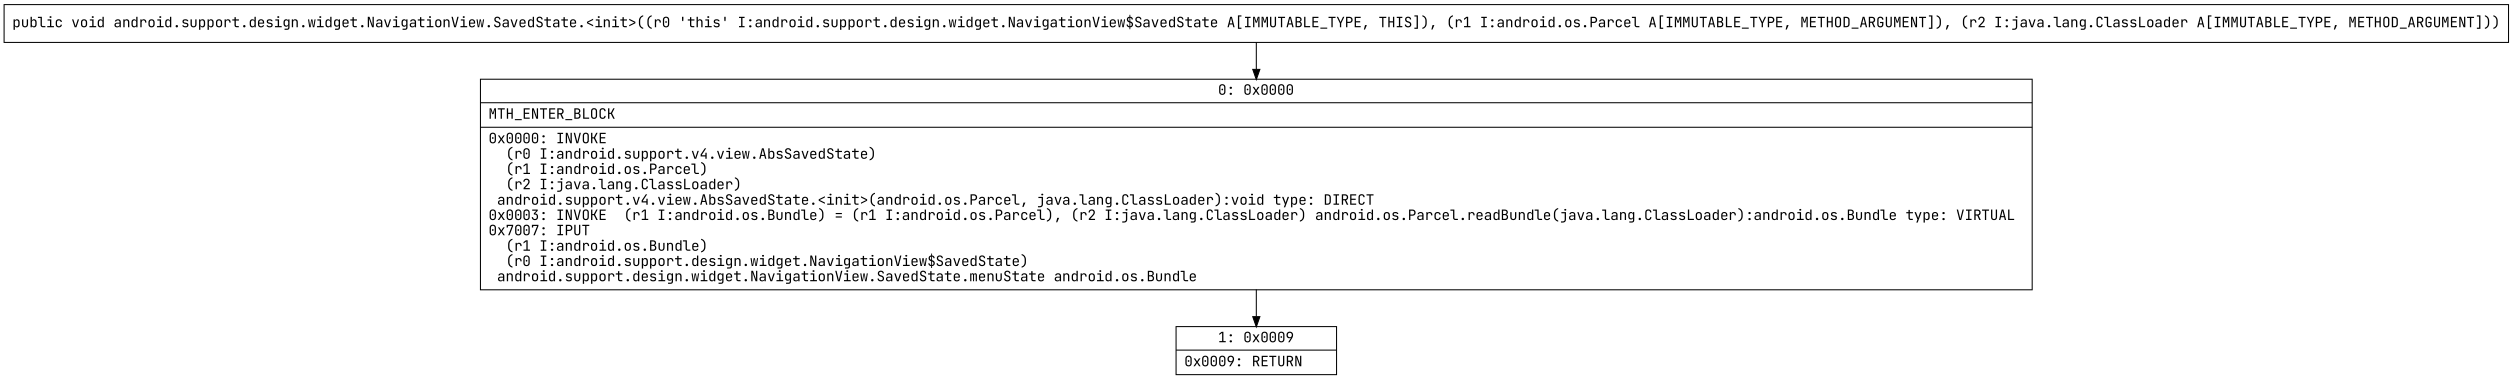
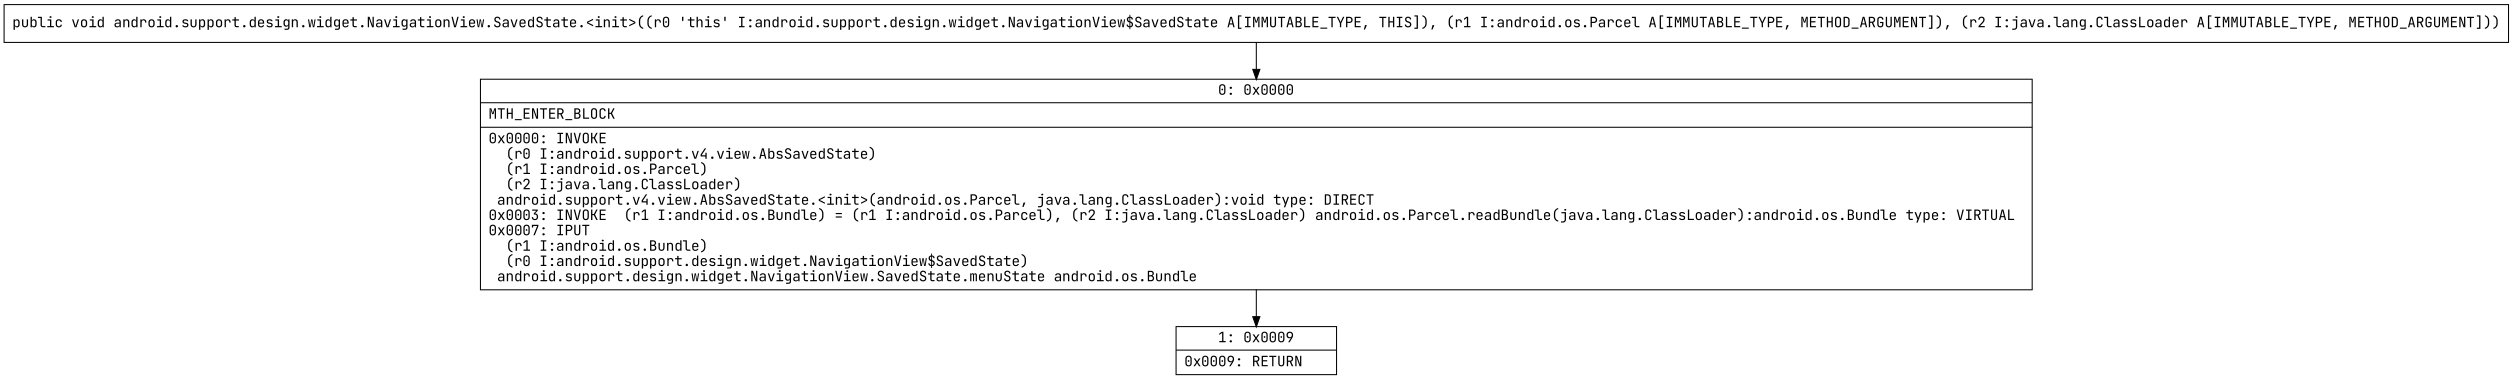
node "0: 0x0000": text "0x7007: IPUT" -> "0x0007: IPUT"
